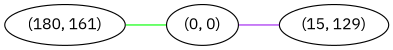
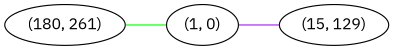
node "(180, 161)": label "(180, 161)" -> "(180, 261)"
node "(0, 0)": label "(0, 0)" -> "(1, 0)"
